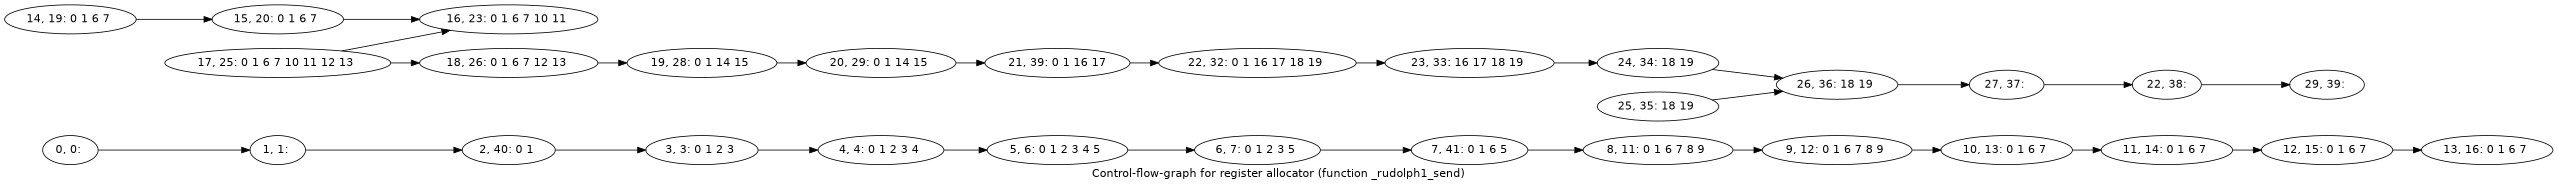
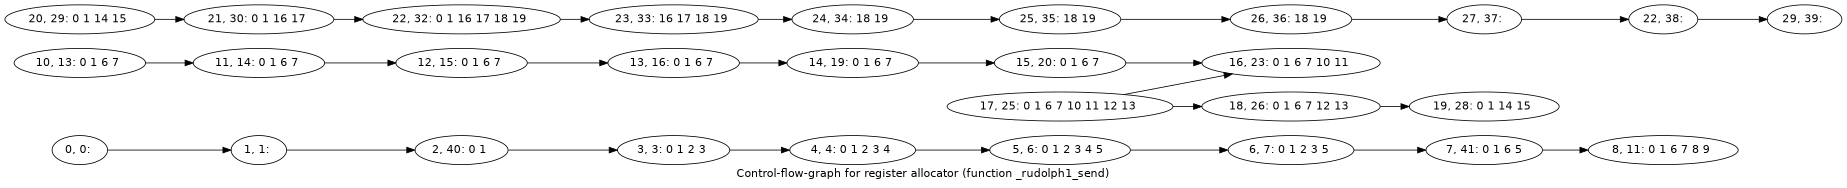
edge "13, 16: 0 1 6 7" -> "14, 19: 0 1 6 7": added
edge "19, 28: 0 1 14 15" -> "20, 29: 0 1 14 15": removed
node "21, 39: 0 1 16 17": label "21, 39: 0 1 16 17" -> "21, 30: 0 1 16 17"
edge "24, 34: 18 19" -> "26, 36: 18 19": now "24, 34: 18 19" -> "25, 35: 18 19"
node "9, 12: 0 1 6 7 8 9": removed
